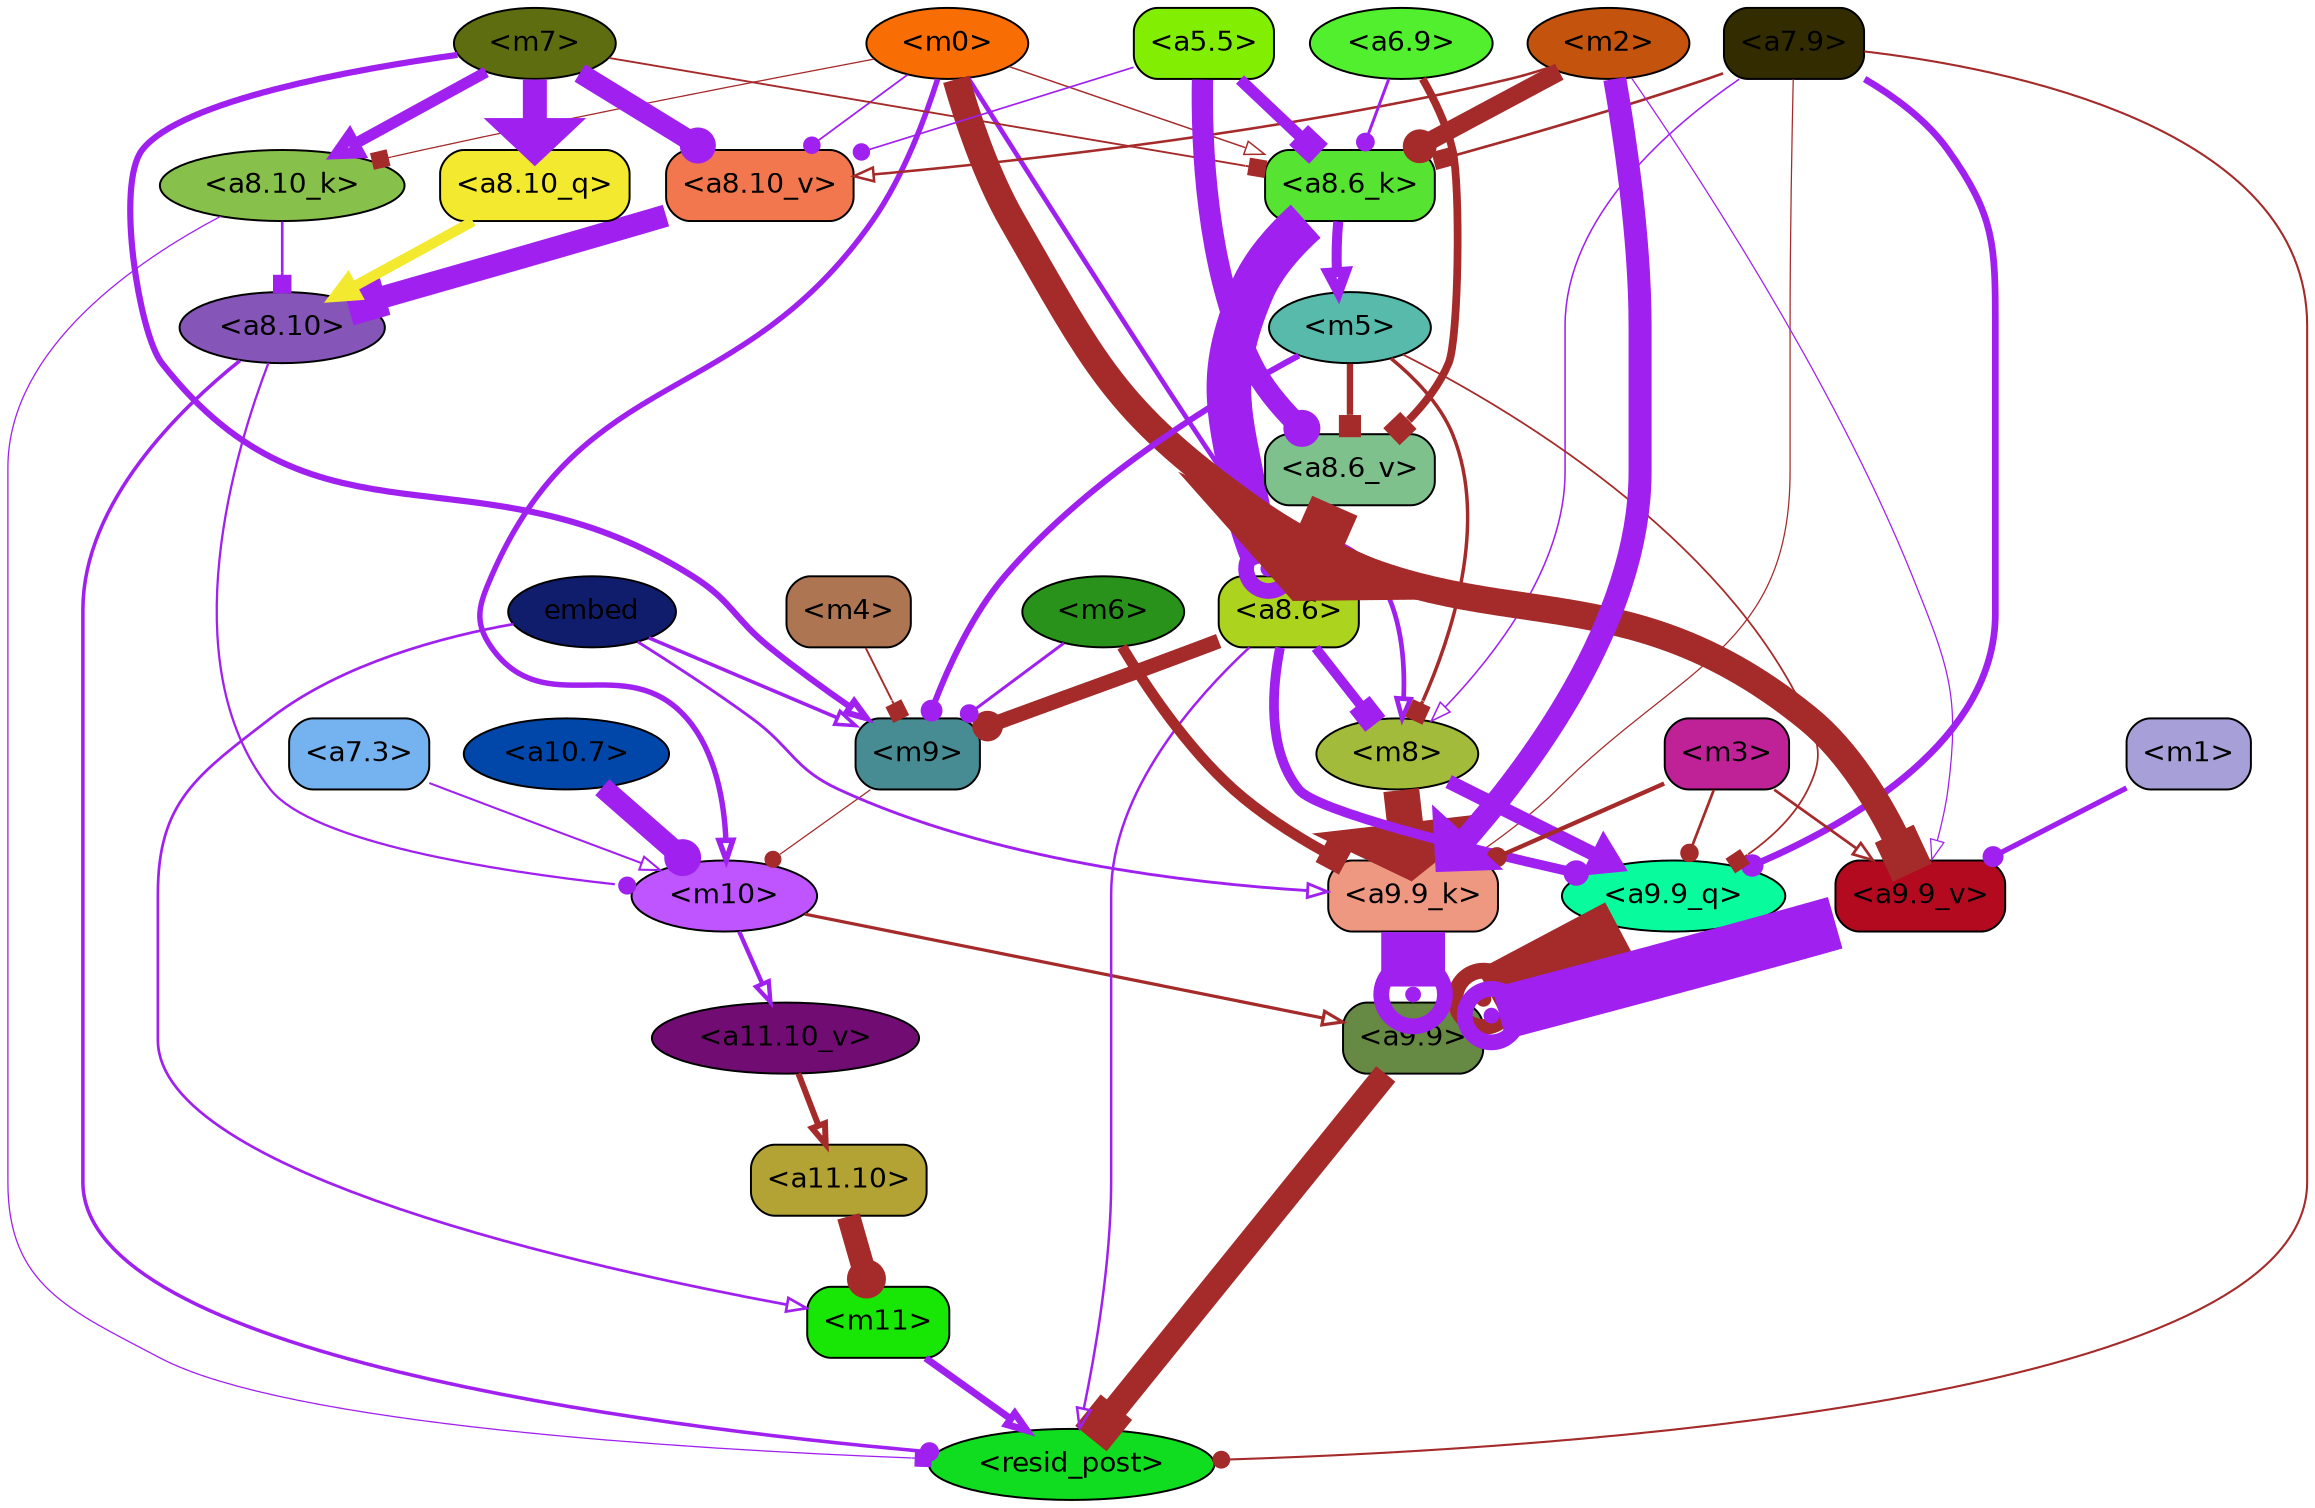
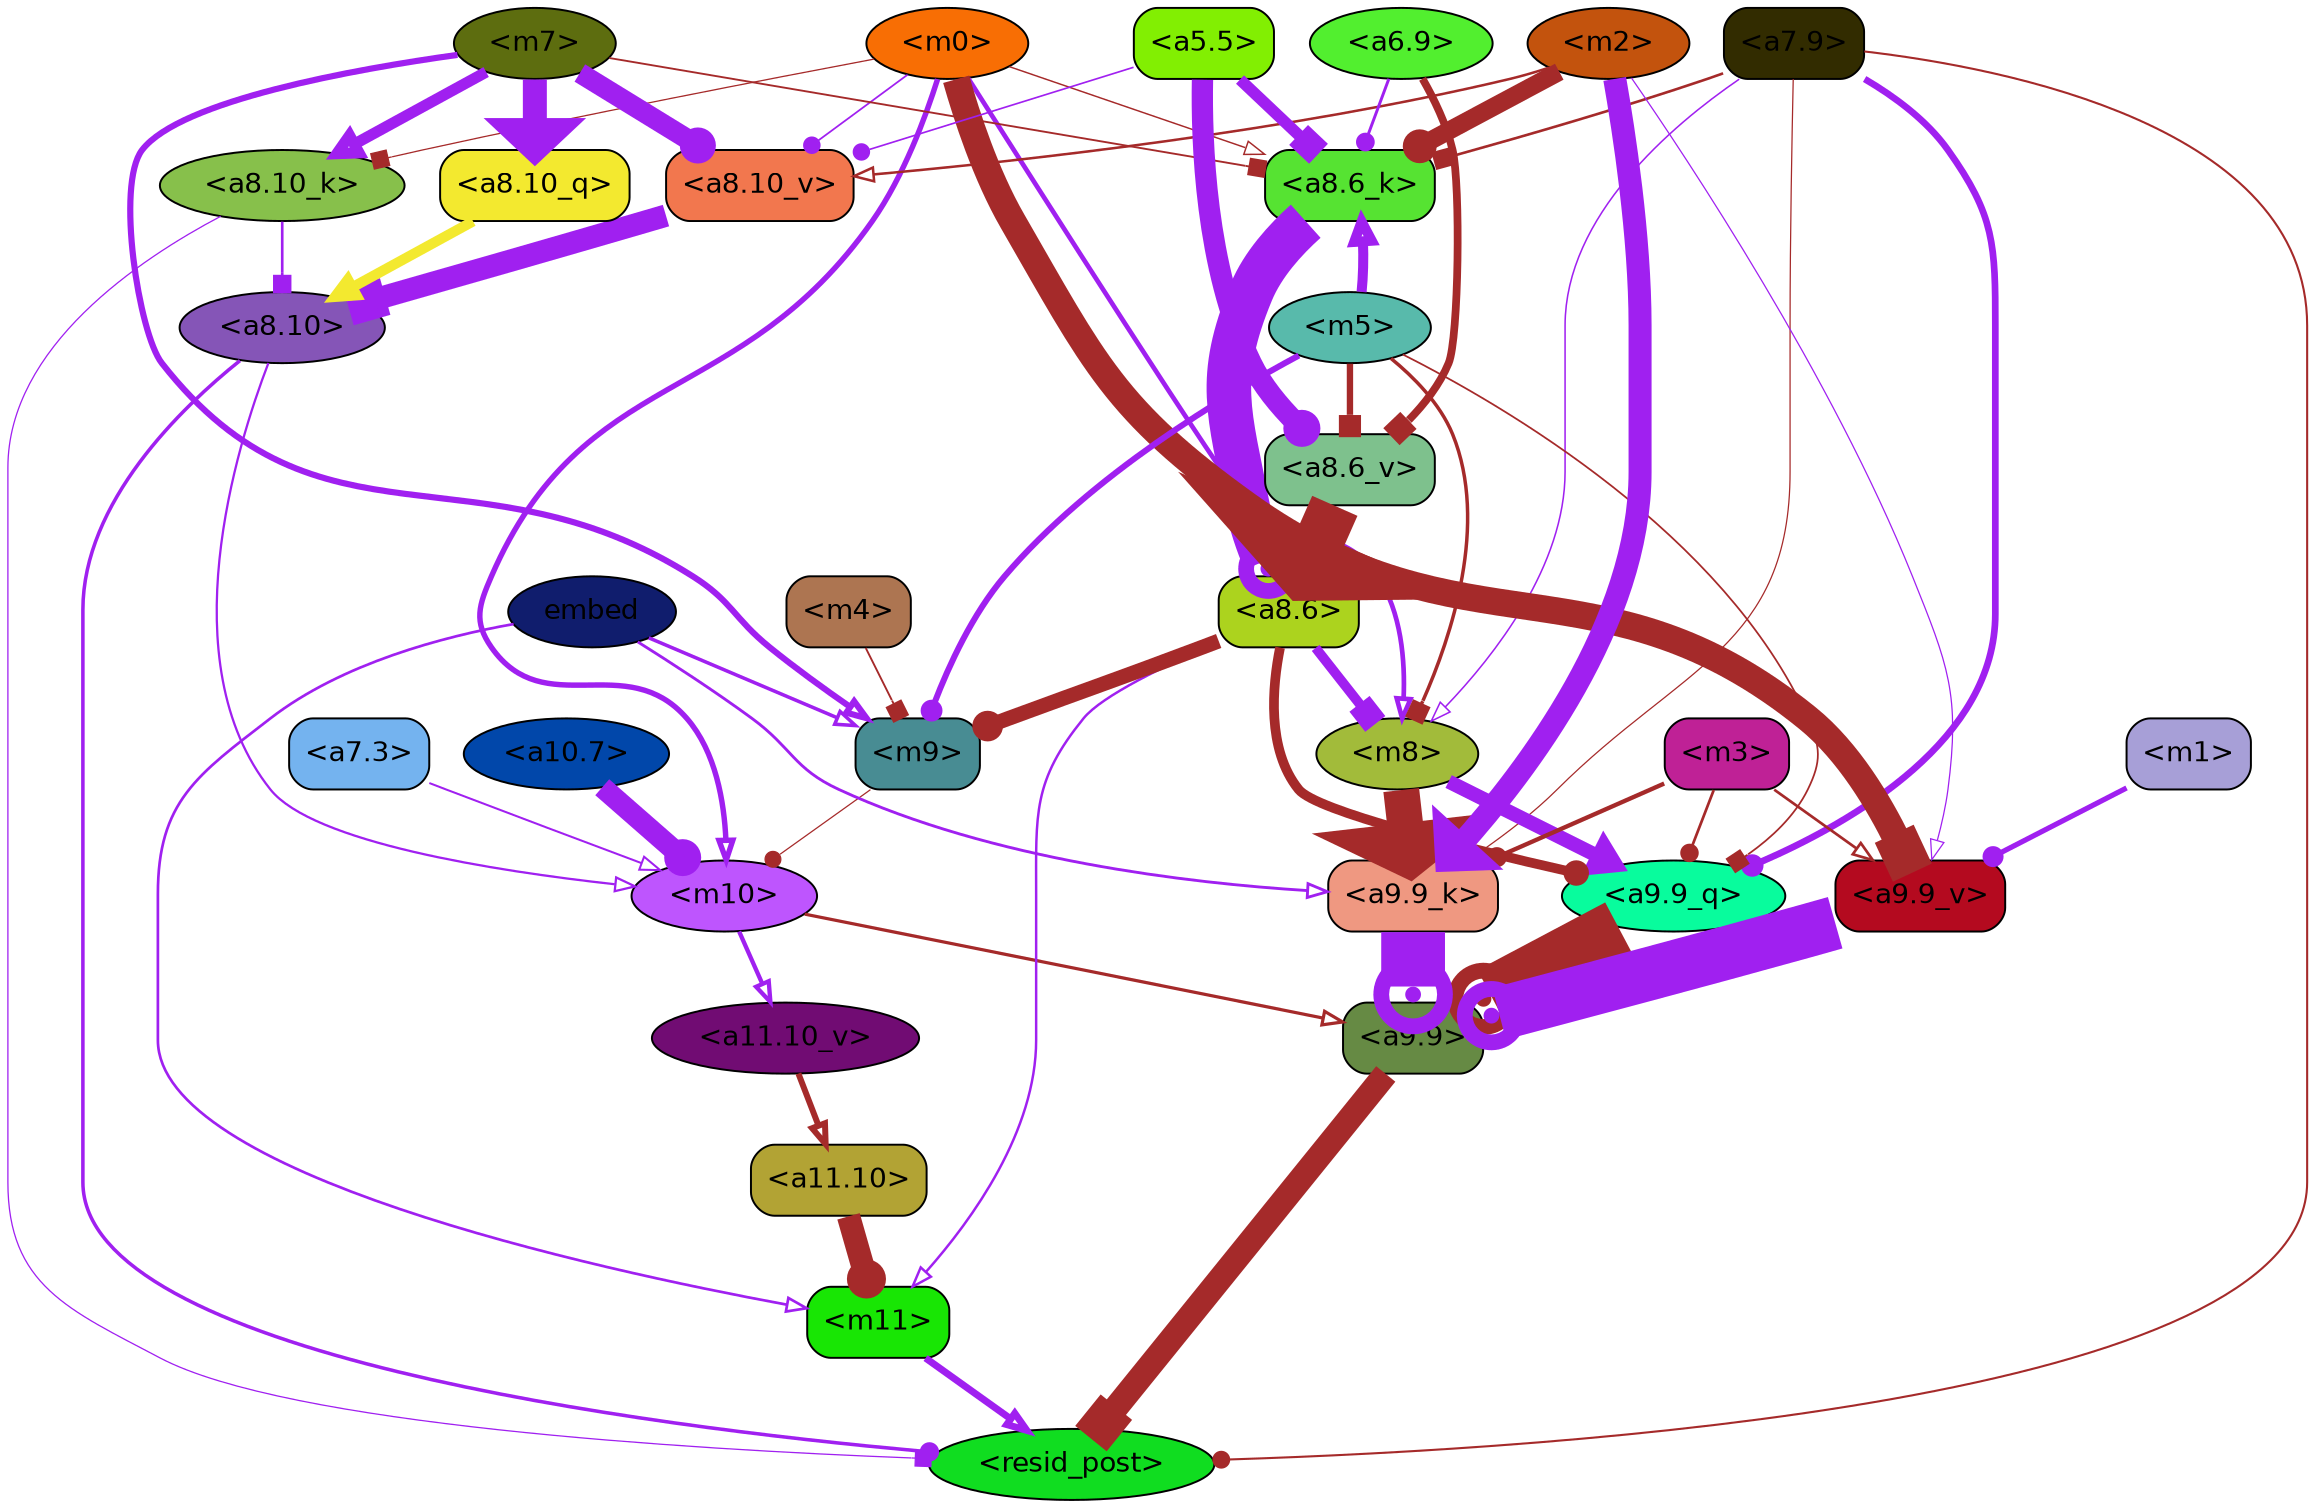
edge "<a8.6_k>" -> "<m5>": reversed
node "<m6>": removed
edge "<a8.10>" -> "<m10>": arrowhead dot -> onormal
edge "<a8.6>" -> "<a9.9_q>": color purple -> brown
edge "<a8.6>" -> "<resid_post>": now "<a8.6>" -> "<m11>"
